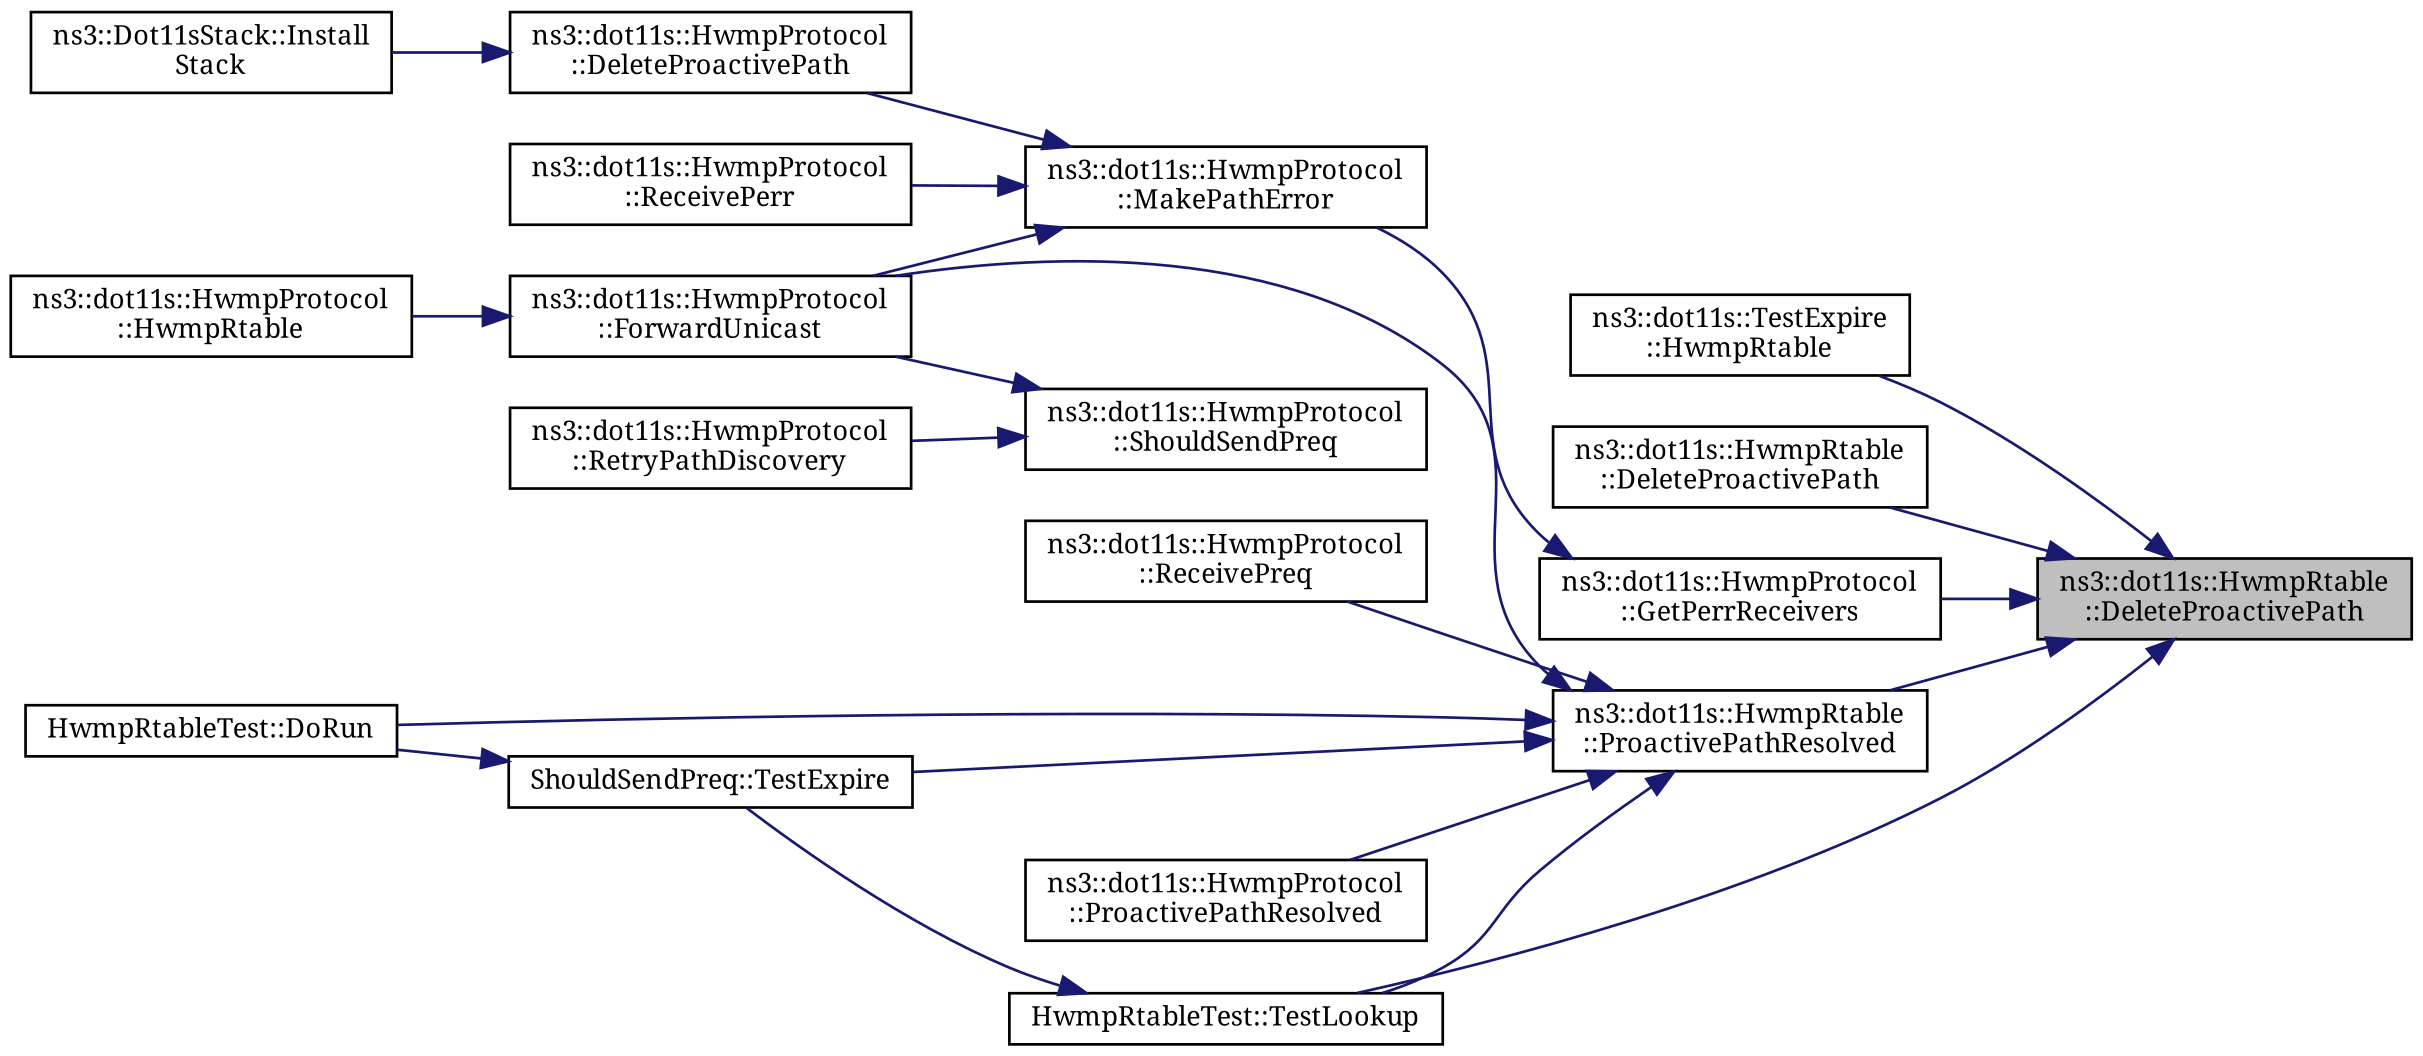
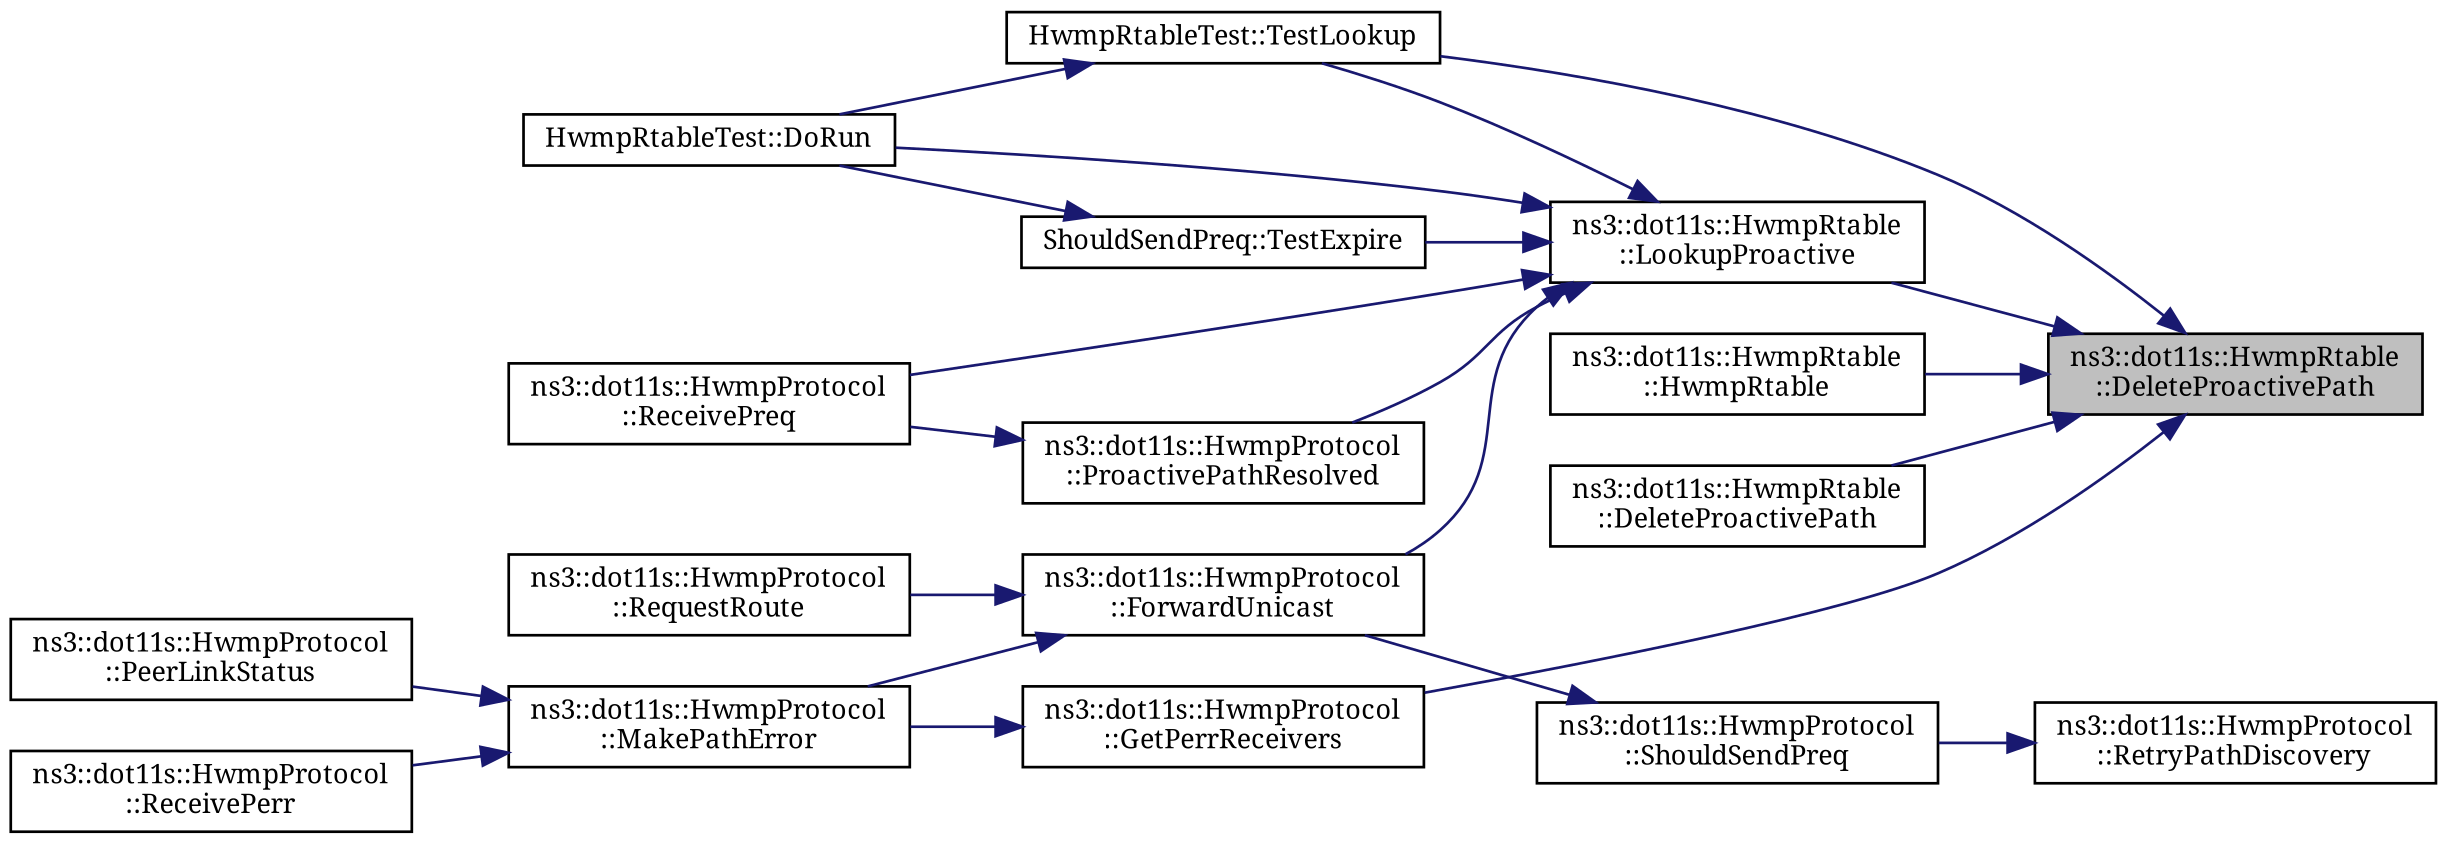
node "ns3::Dot11sStack::Install Stack": removed
node "ns3::dot11s::HwmpProtocol ::DeleteProactivePath": label "ns3::dot11s::HwmpProtocol ::DeleteProactivePath" -> "ns3::dot11s::HwmpProtocol ::PeerLinkStatus"
edge "ns3::dot11s::HwmpProtocol ::ForwardUnicast" -> "ns3::dot11s::HwmpProtocol ::MakePathError": reversed
node "ns3::dot11s::HwmpProtocol ::HwmpRtable": label "ns3::dot11s::HwmpProtocol ::HwmpRtable" -> "ns3::dot11s::HwmpProtocol ::RequestRoute"
node "ns3::dot11s::TestExpire ::HwmpRtable": label "ns3::dot11s::TestExpire ::HwmpRtable" -> "ns3::dot11s::HwmpRtable ::HwmpRtable"
edge "ns3::dot11s::HwmpProtocol ::ReceivePreq" -> "ns3::dot11s::HwmpProtocol ::ProactivePathResolved": added
edge "ns3::dot11s::HwmpProtocol ::RetryPathDiscovery" -> "ns3::dot11s::HwmpProtocol ::ShouldSendPreq": reversed
node "ns3::dot11s::HwmpRtable ::ProactivePathResolved": label "ns3::dot11s::HwmpRtable ::ProactivePathResolved" -> "ns3::dot11s::HwmpRtable ::LookupProactive"
edge "ShouldSendPreq::TestExpire" -> "HwmpRtableTest::TestLookup": now "HwmpRtableTest::DoRun" -> "HwmpRtableTest::TestLookup"
